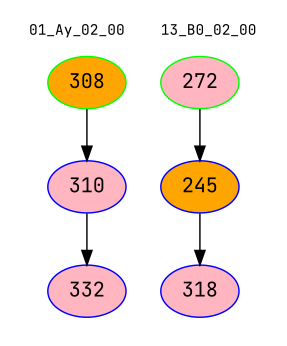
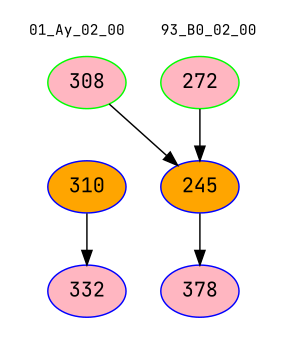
cluster "13_B0_02_00": label "13_B0_02_00" -> "93_B0_02_00"
node "308": fillcolor orange -> lightpink
edge "308" -> "310": now "308" -> "245"
node "310": fillcolor lightpink -> orange
node "318": label "318" -> "378"
